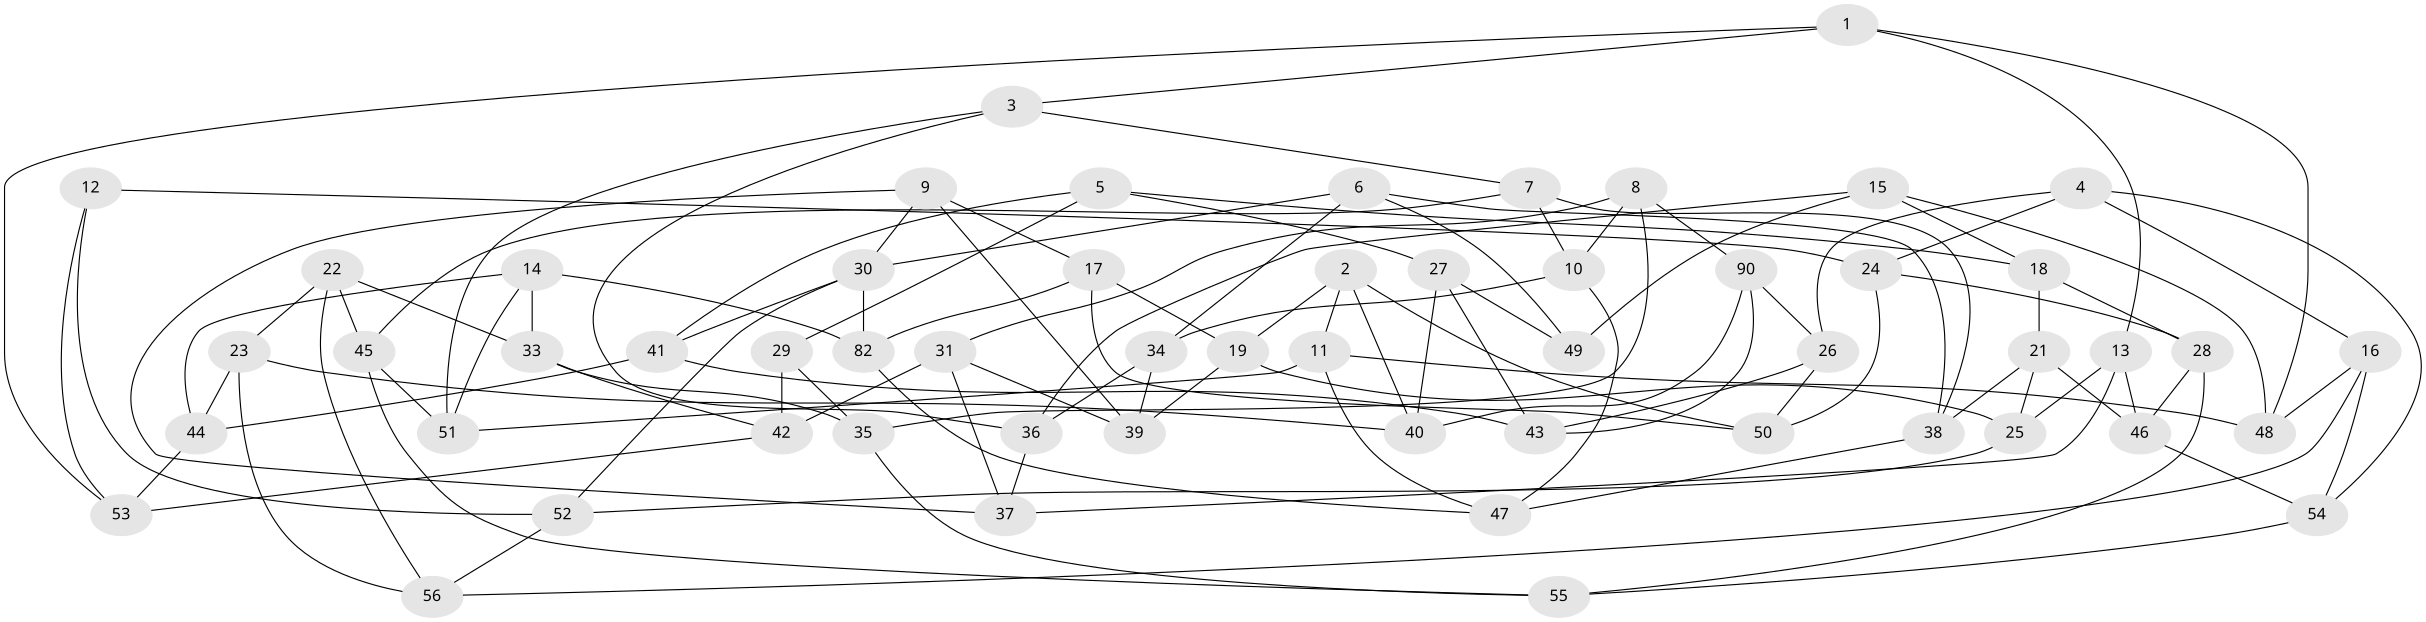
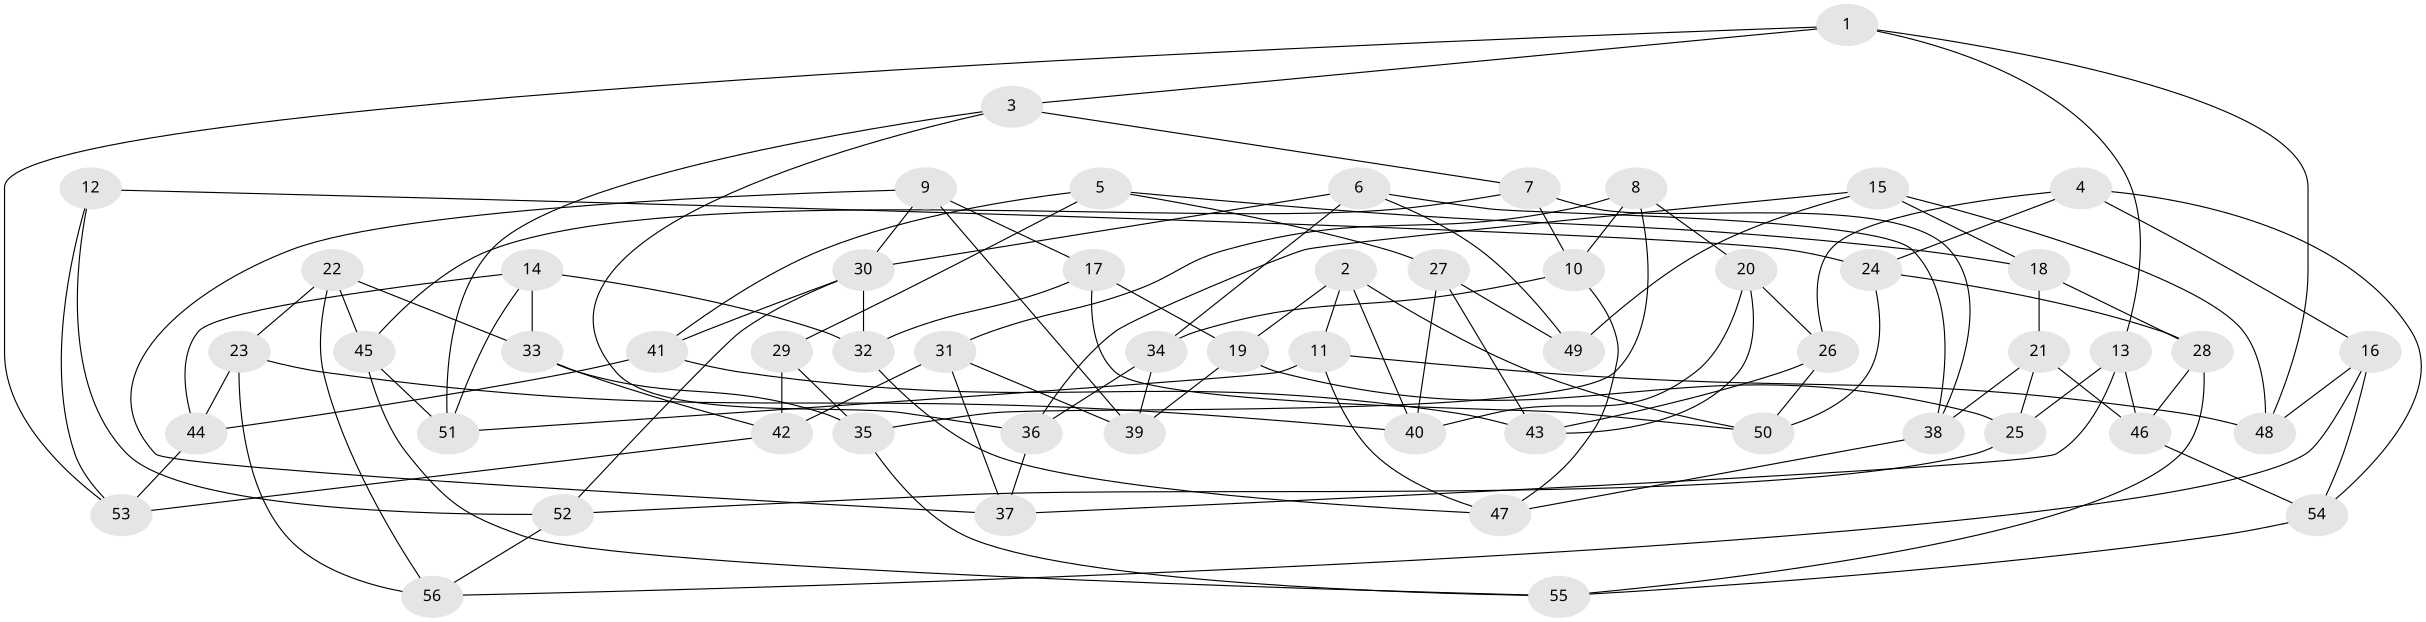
node "90": label "90" -> "20"
node "82": label "82" -> "32"
